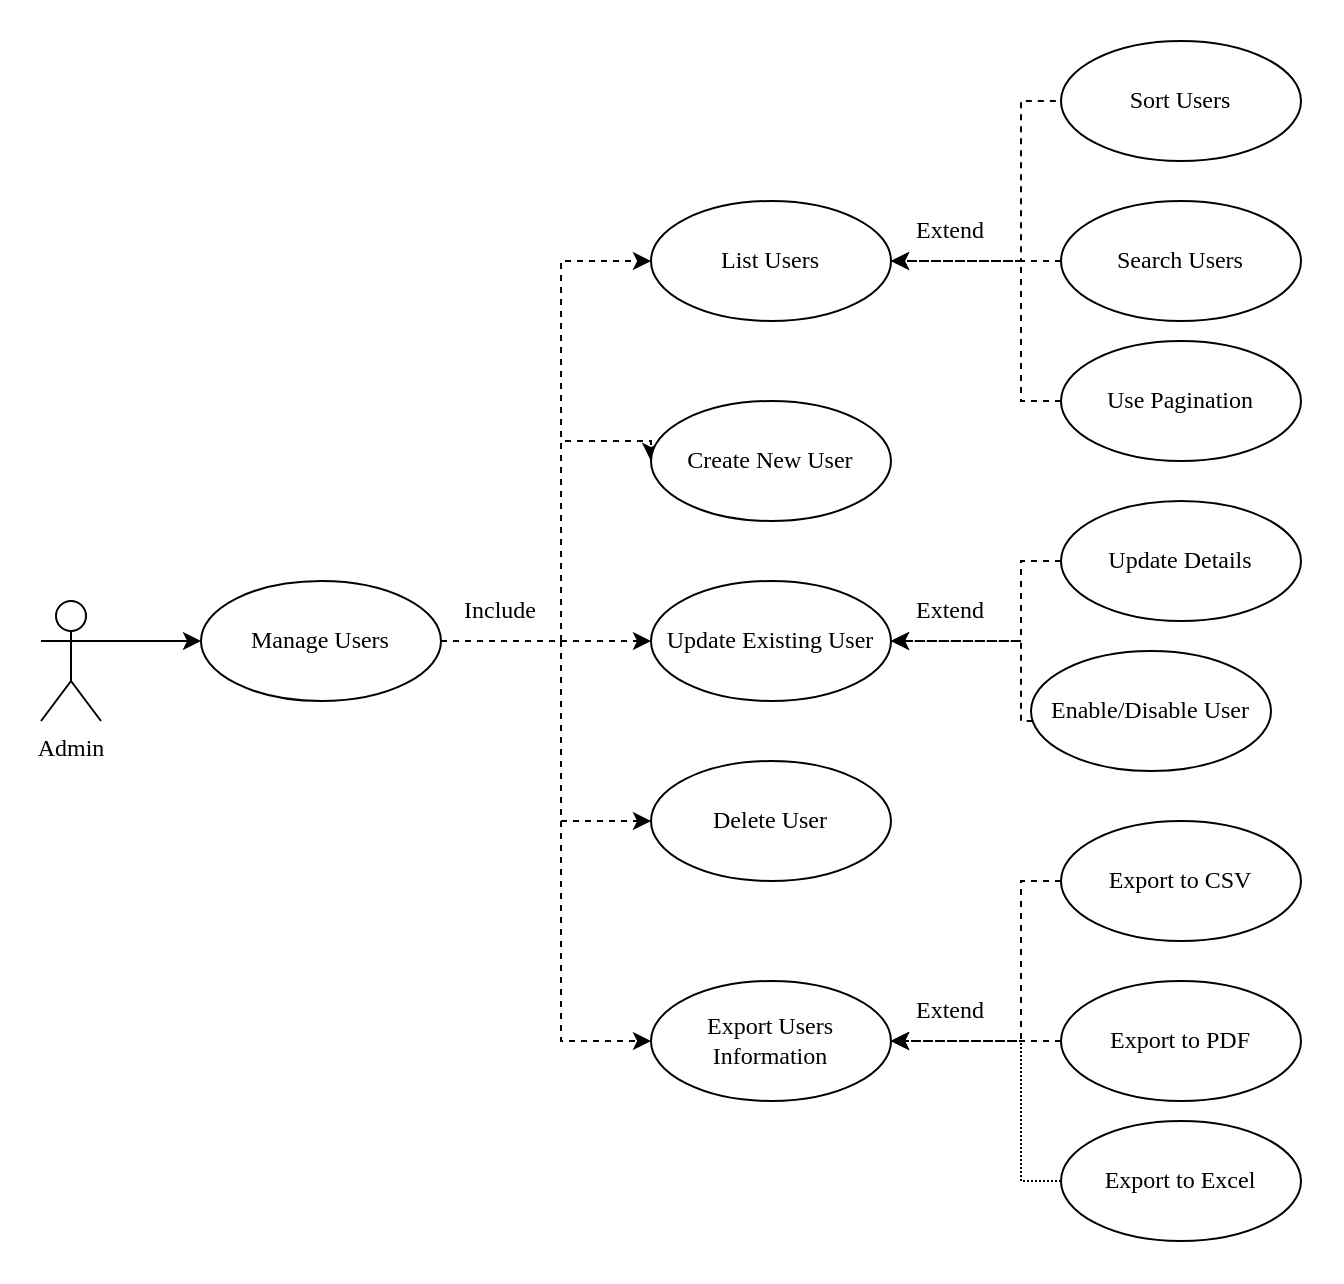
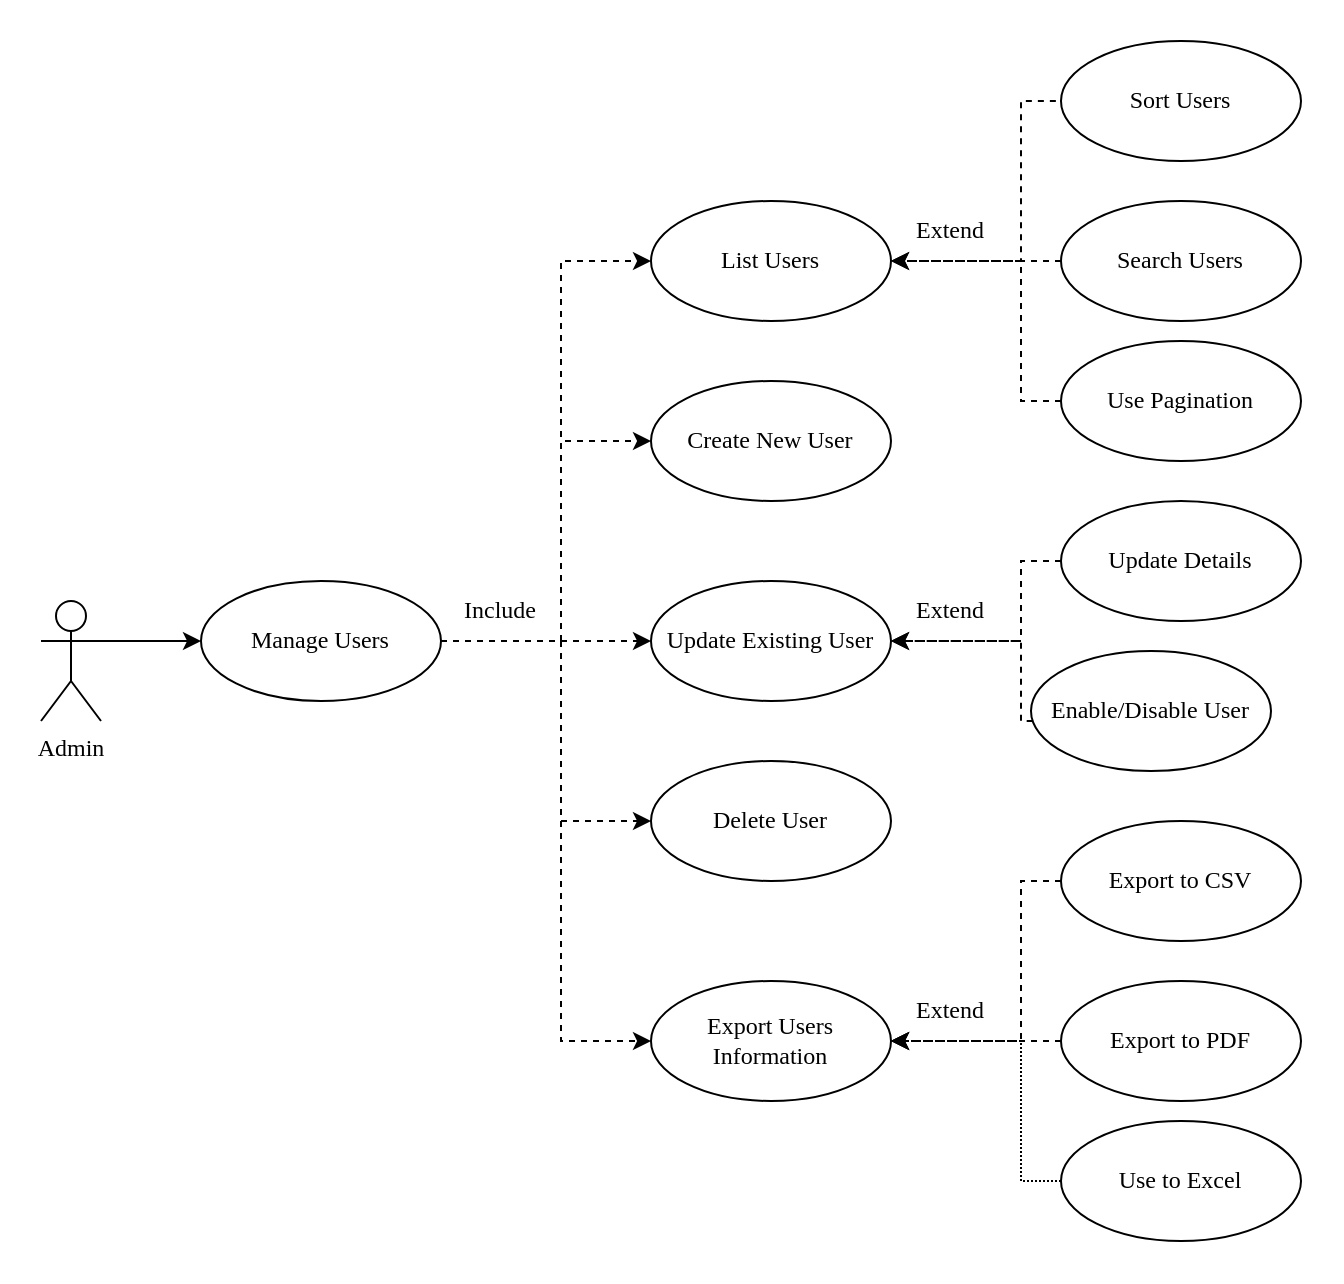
node "Create New User": moved (771, 461) -> (771, 441)
node "Export to Excel": label "Export to Excel" -> "Use to Excel"
